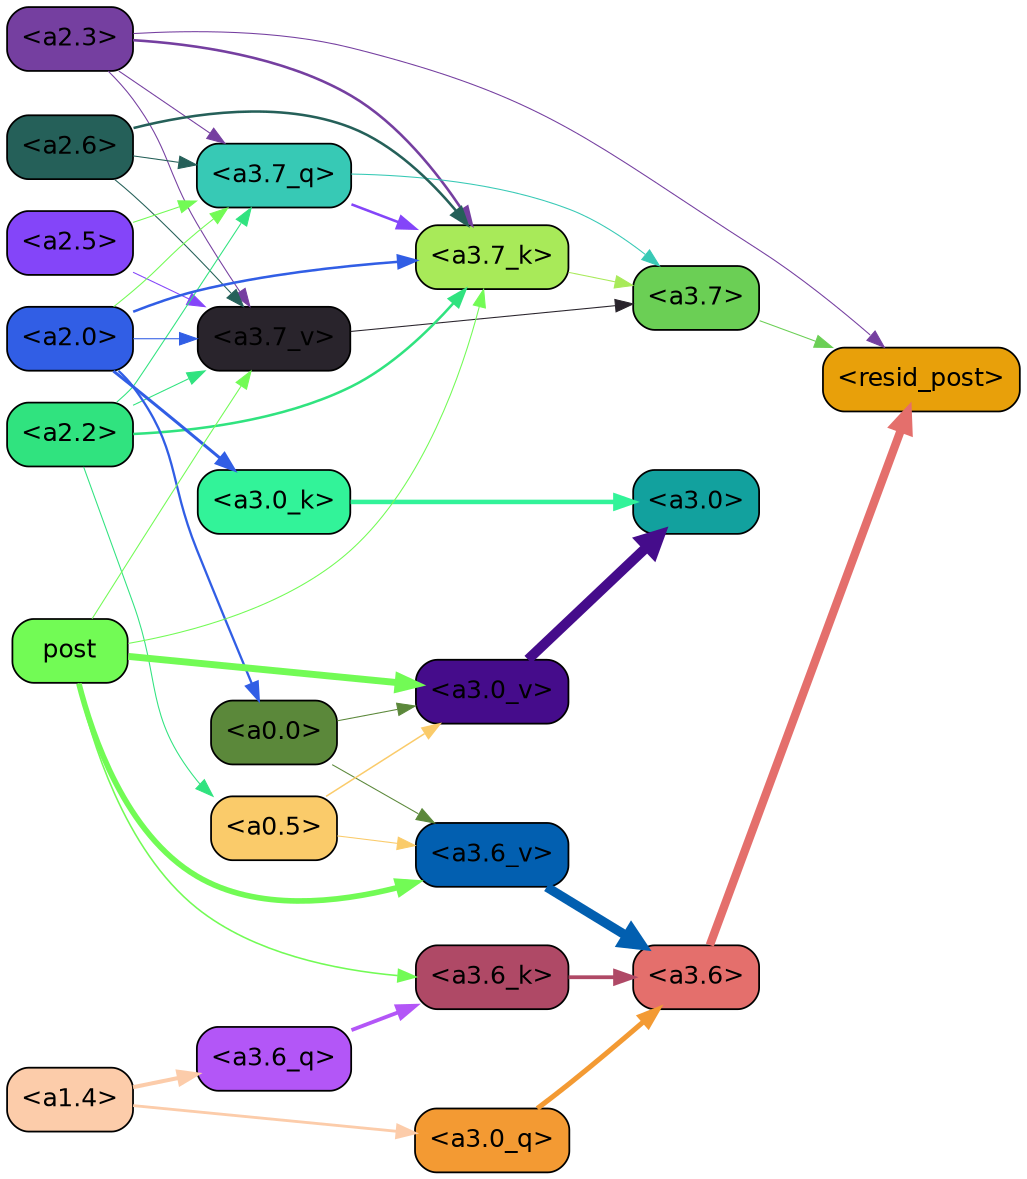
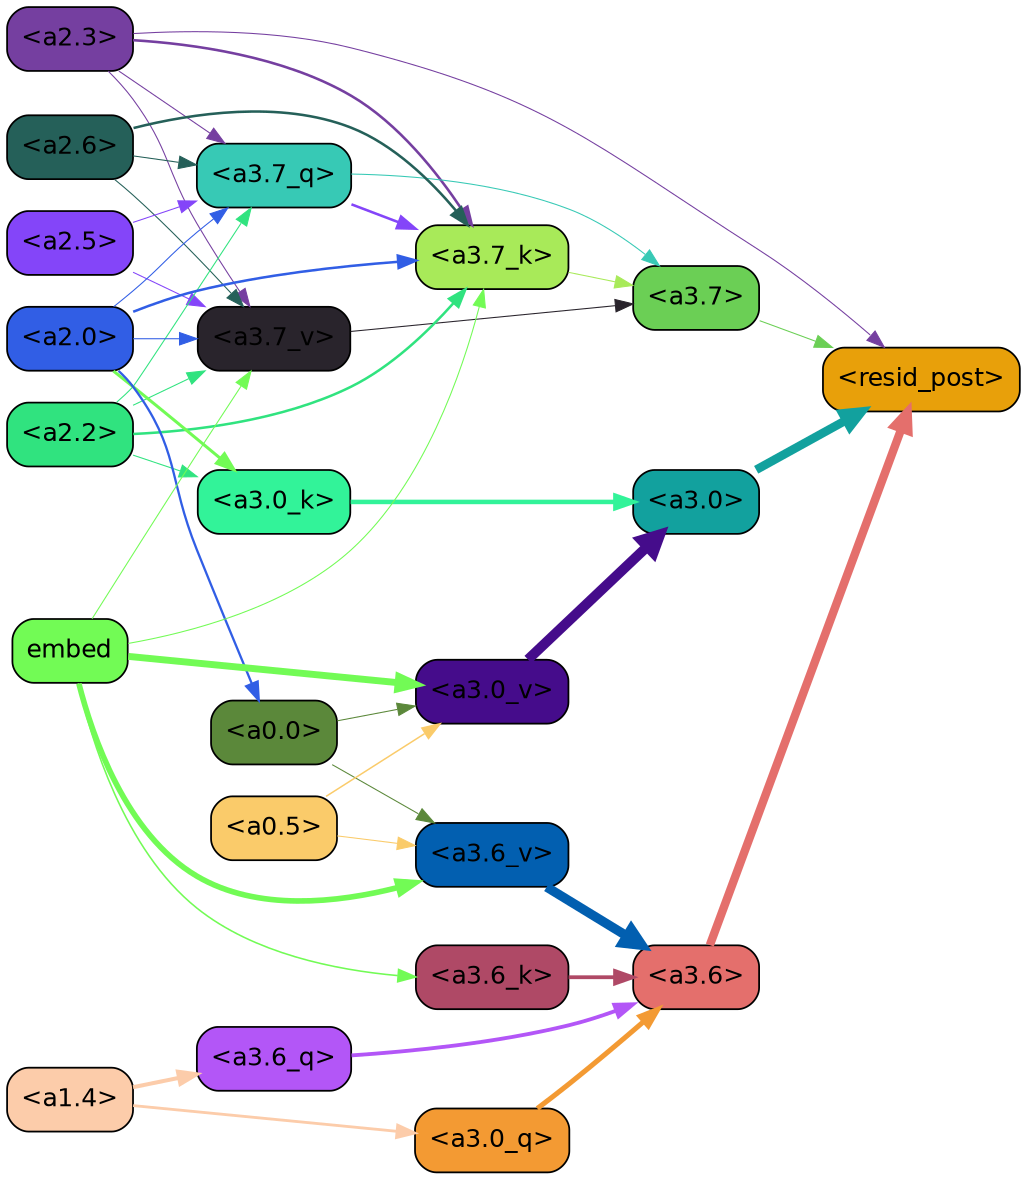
edge "<a2.5>" -> "<a3.7_q>": color #72fb55 -> #8445f9
edge "<a2.0>" -> "<a3.7_q>": color #72fb55 -> #315ee5
edge "<a2.0>" -> "<a3.0_k>": color #315ee5 -> #72fb55
edge "<a3.0>" -> "<resid_post>": added
edge "<a2.2>" -> "<a0.5>": now "<a2.2>" -> "<a3.0_k>"
node "post": label "post" -> "embed"
edge "<a3.6_q>" -> "<a3.6_k>": now "<a3.6_q>" -> "<a3.6>"
